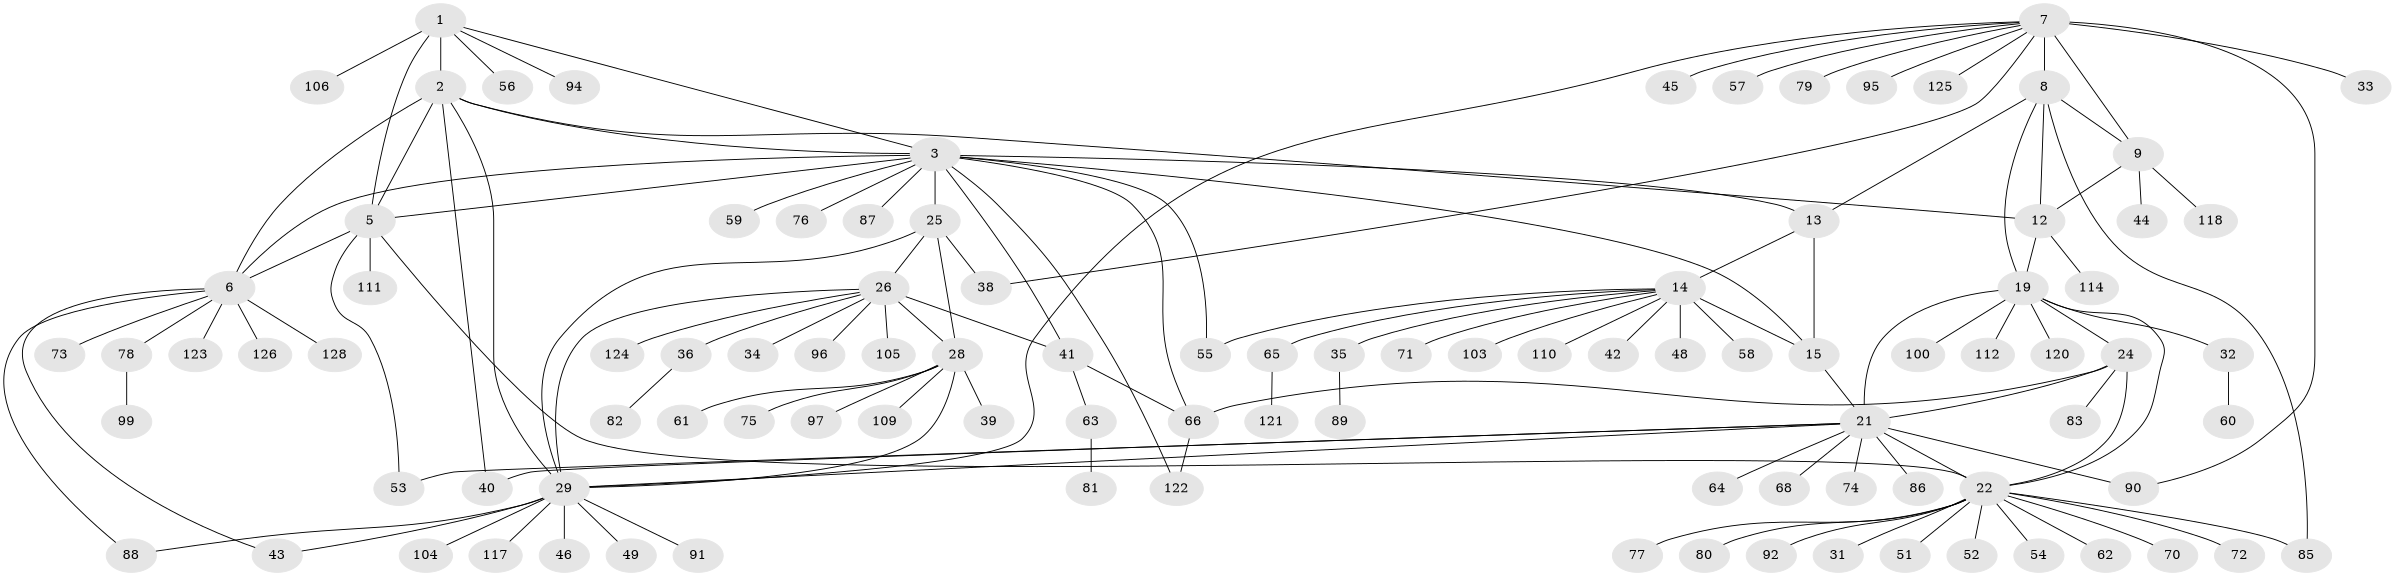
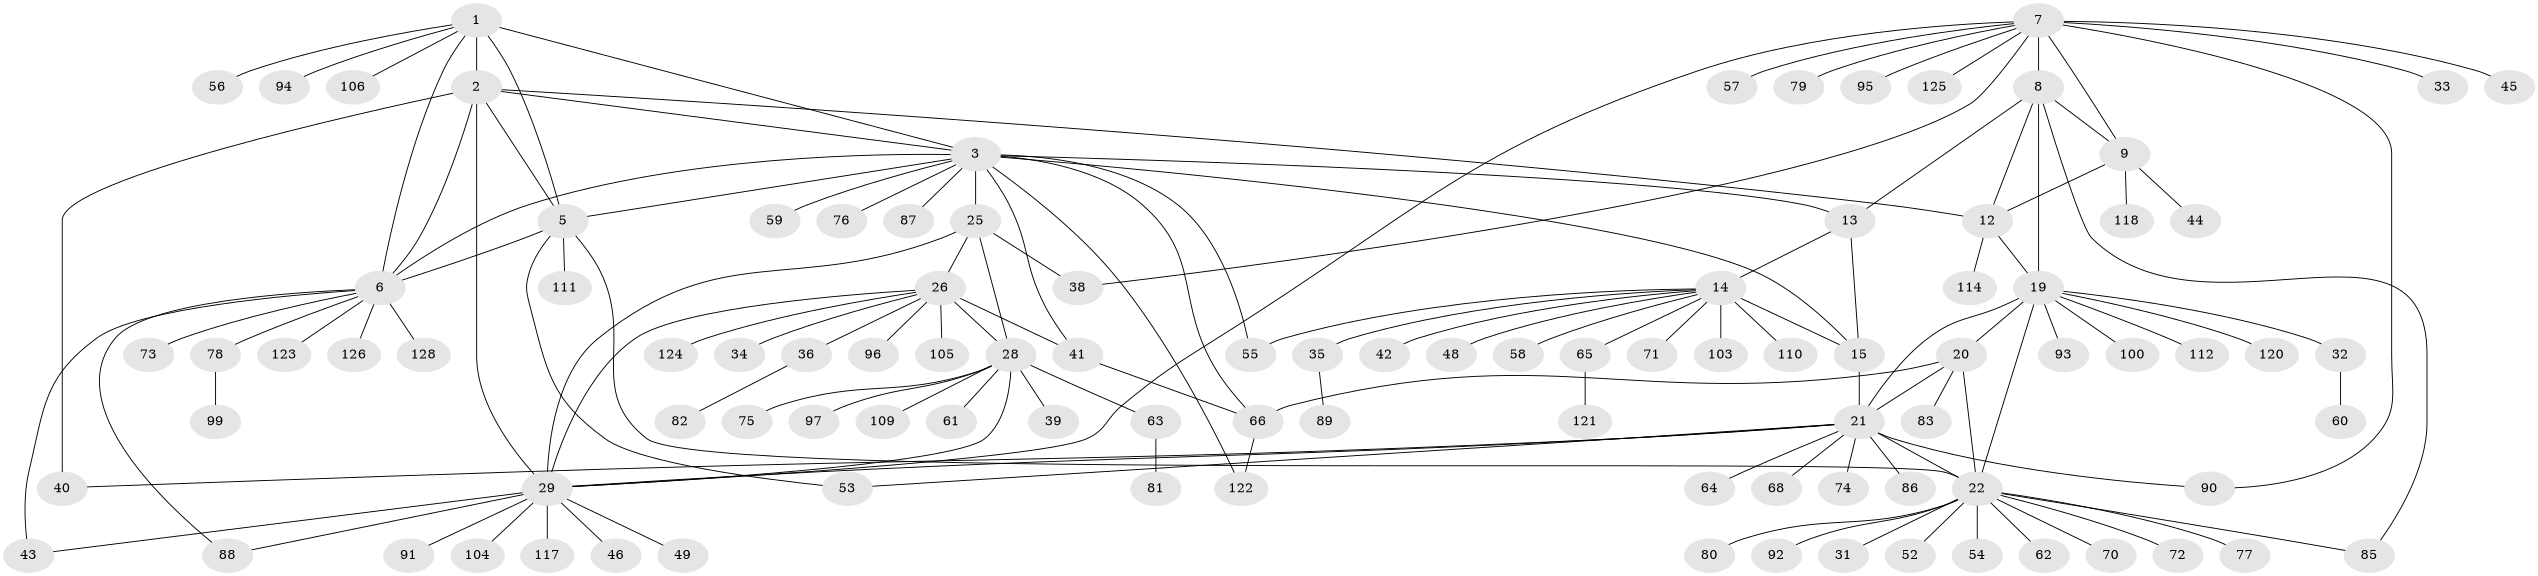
edge "1" -- "6": added
node "93": added
node "24": label "24" -> "20"
edge "41" -- "63": now "28" -- "63"
node "51": removed
